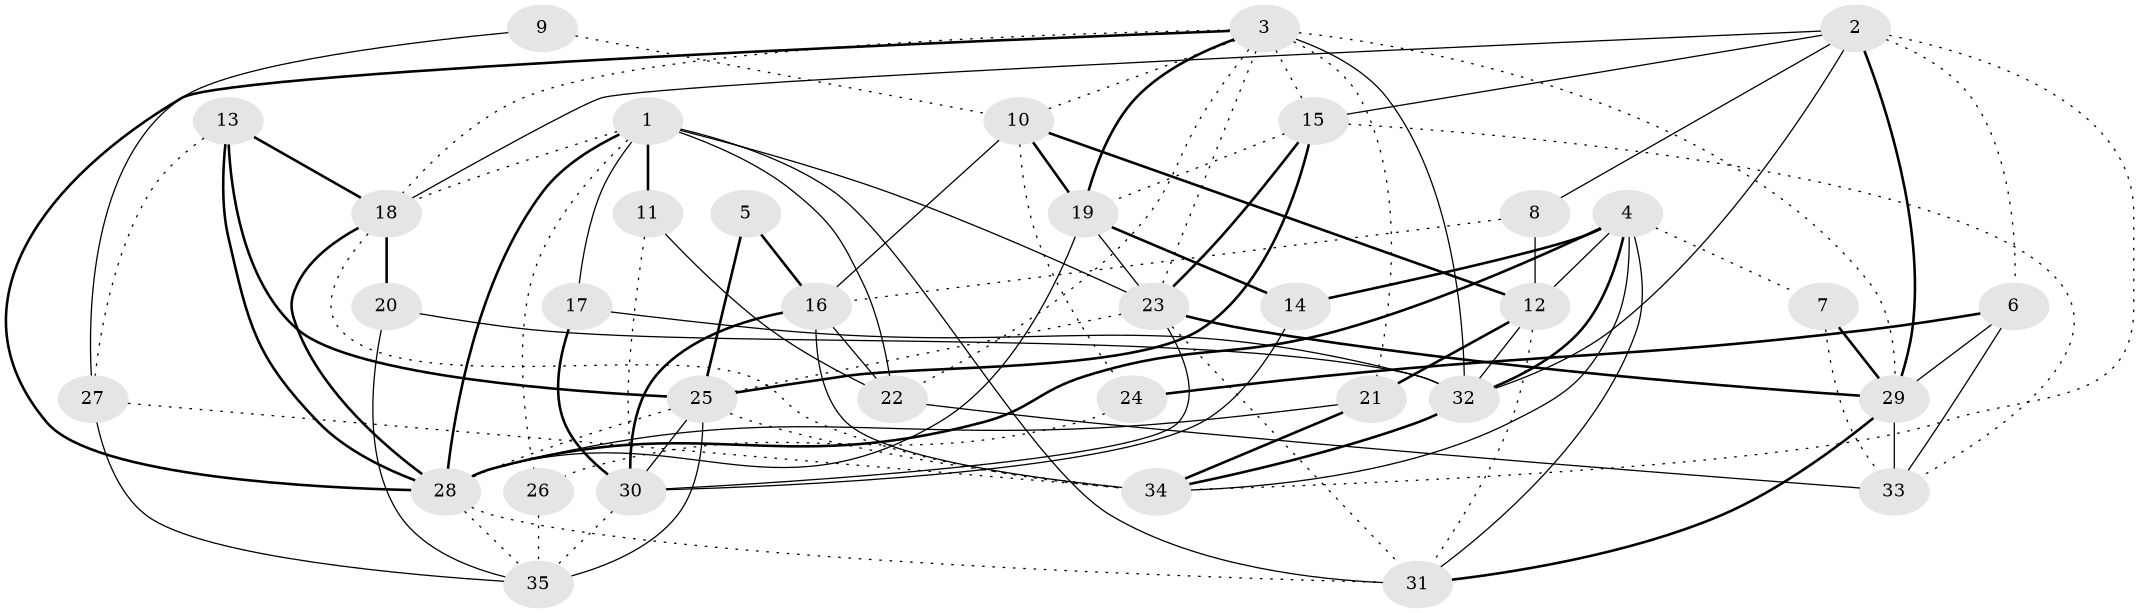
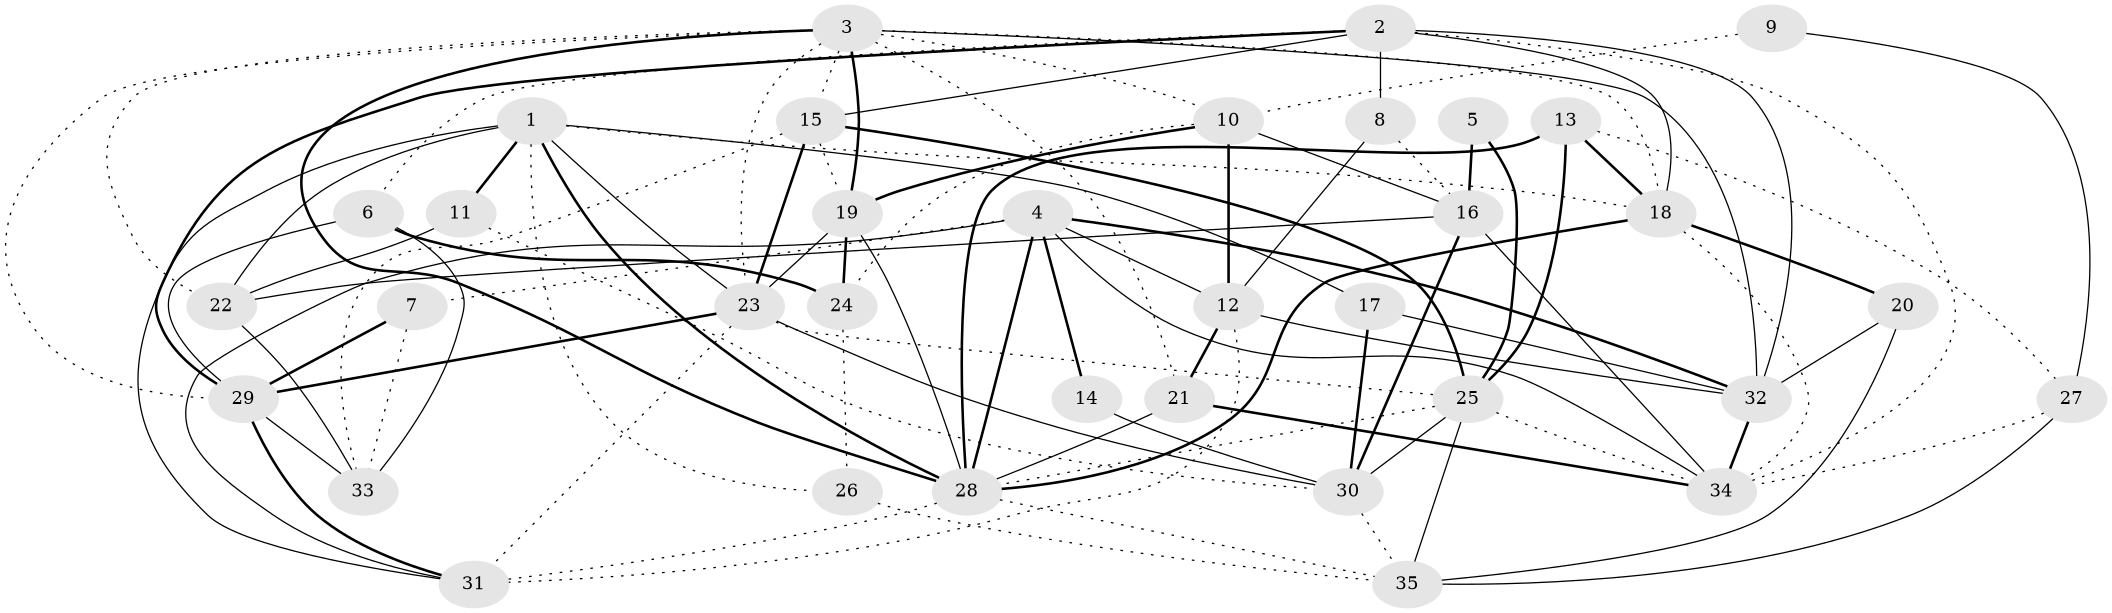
edge "19" -- "14": now "19" -- "24"
